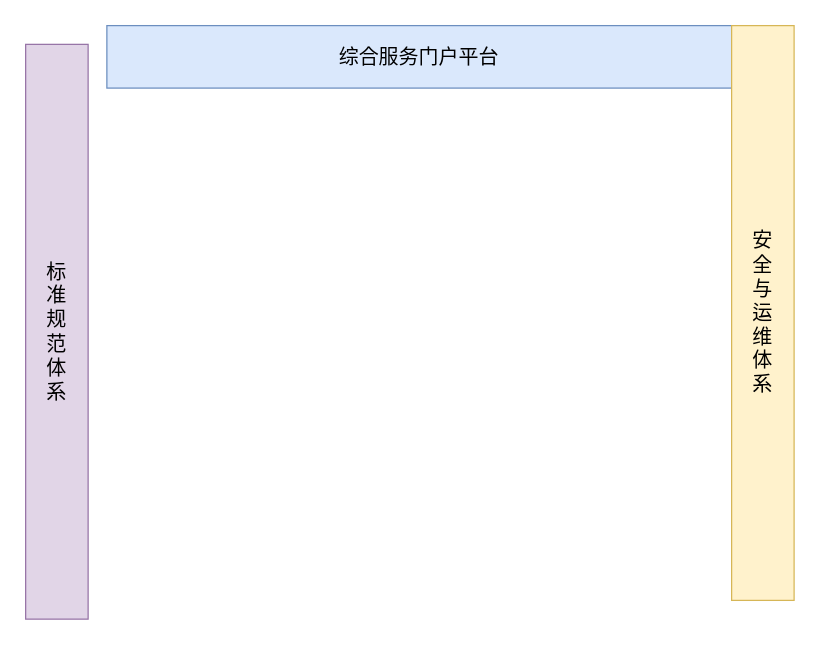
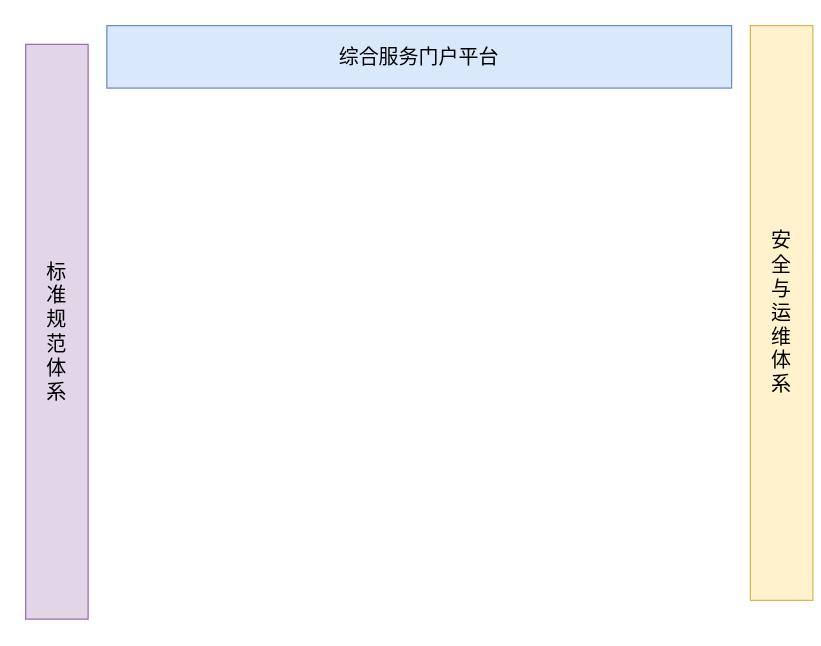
node "安全与运维体系": moved (763, 313) -> (782, 313)
